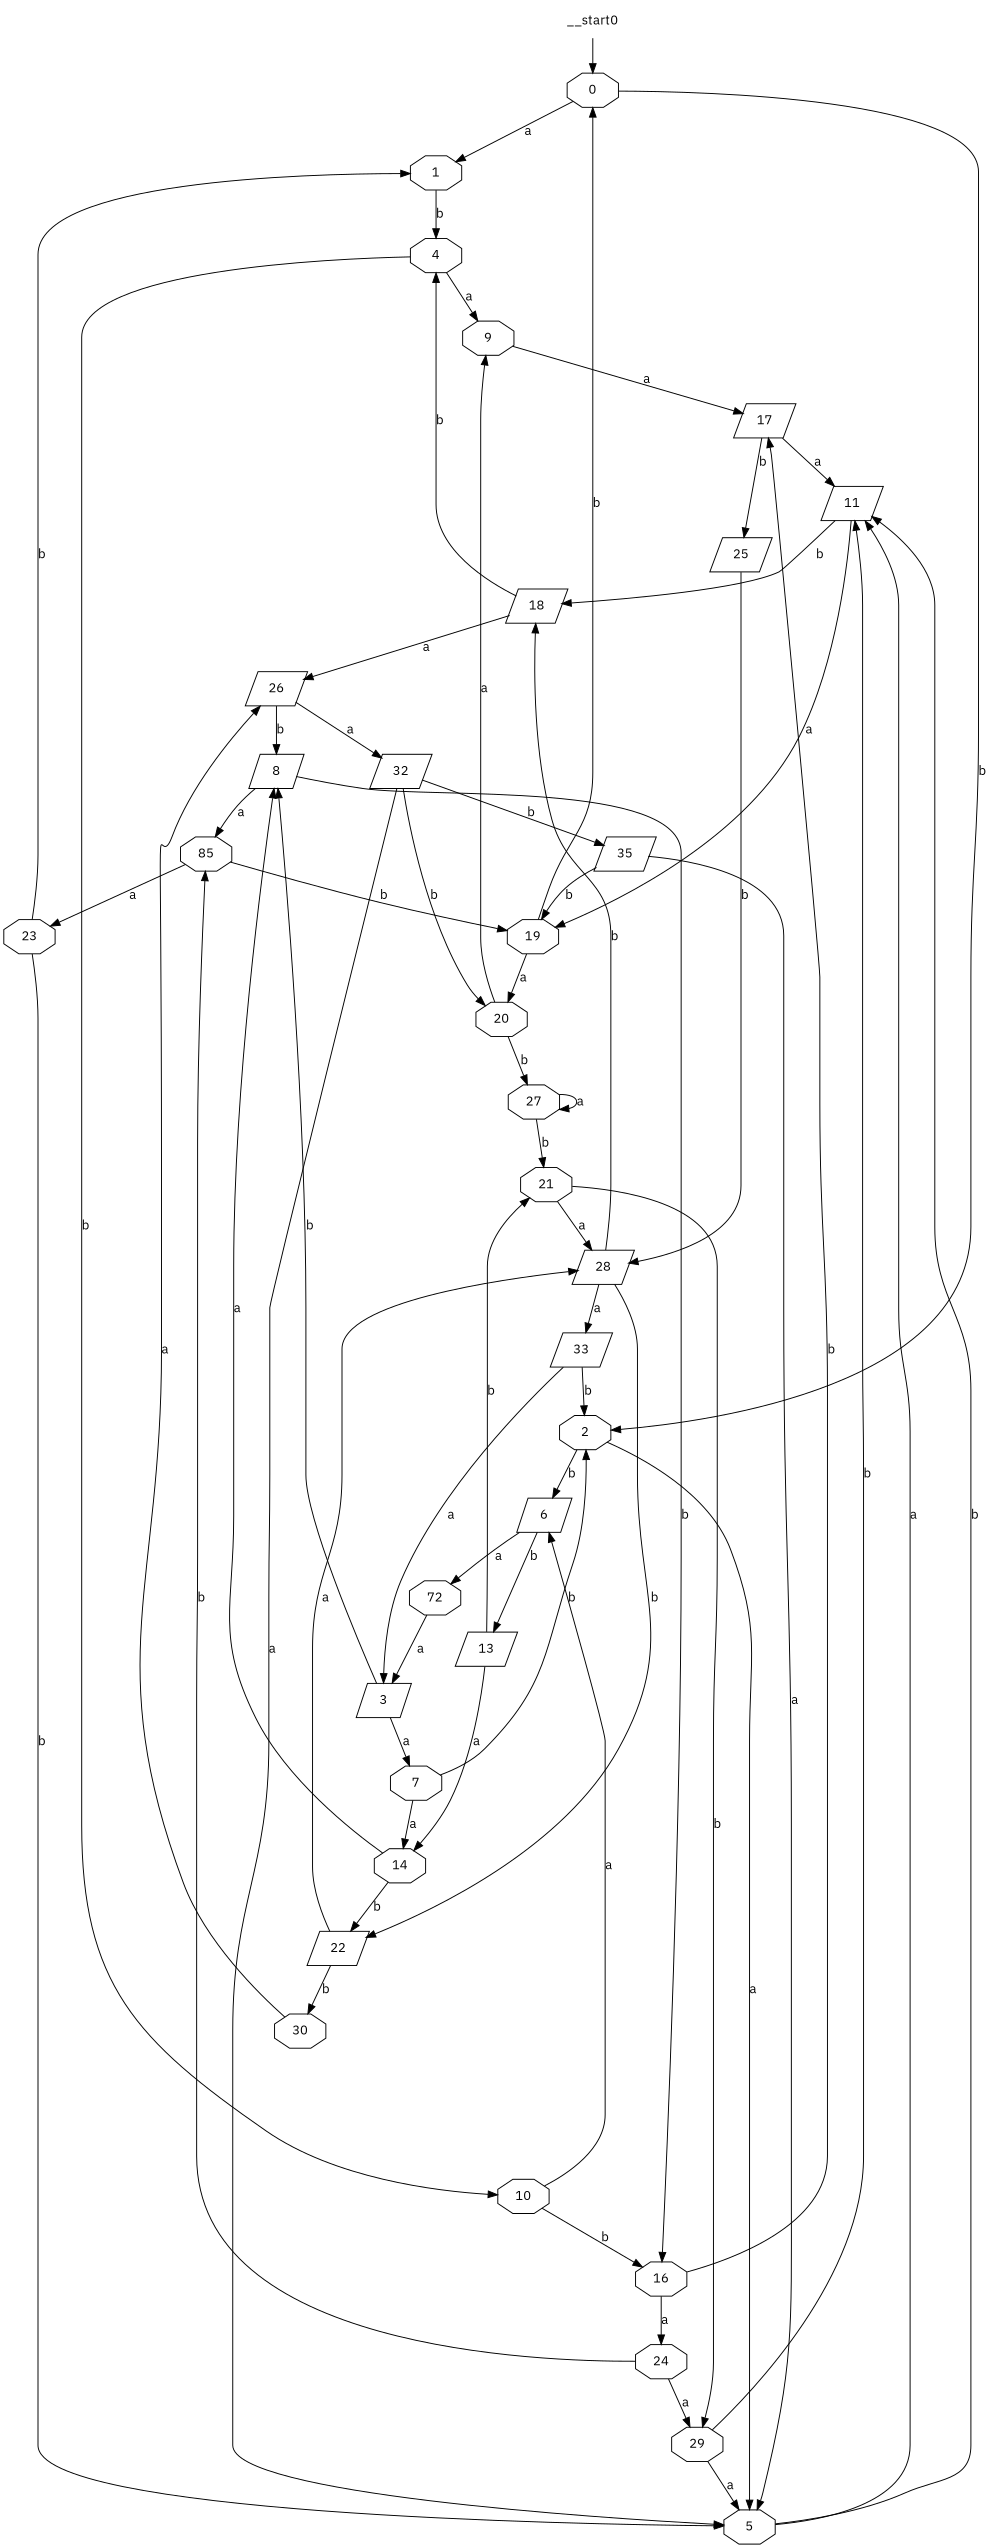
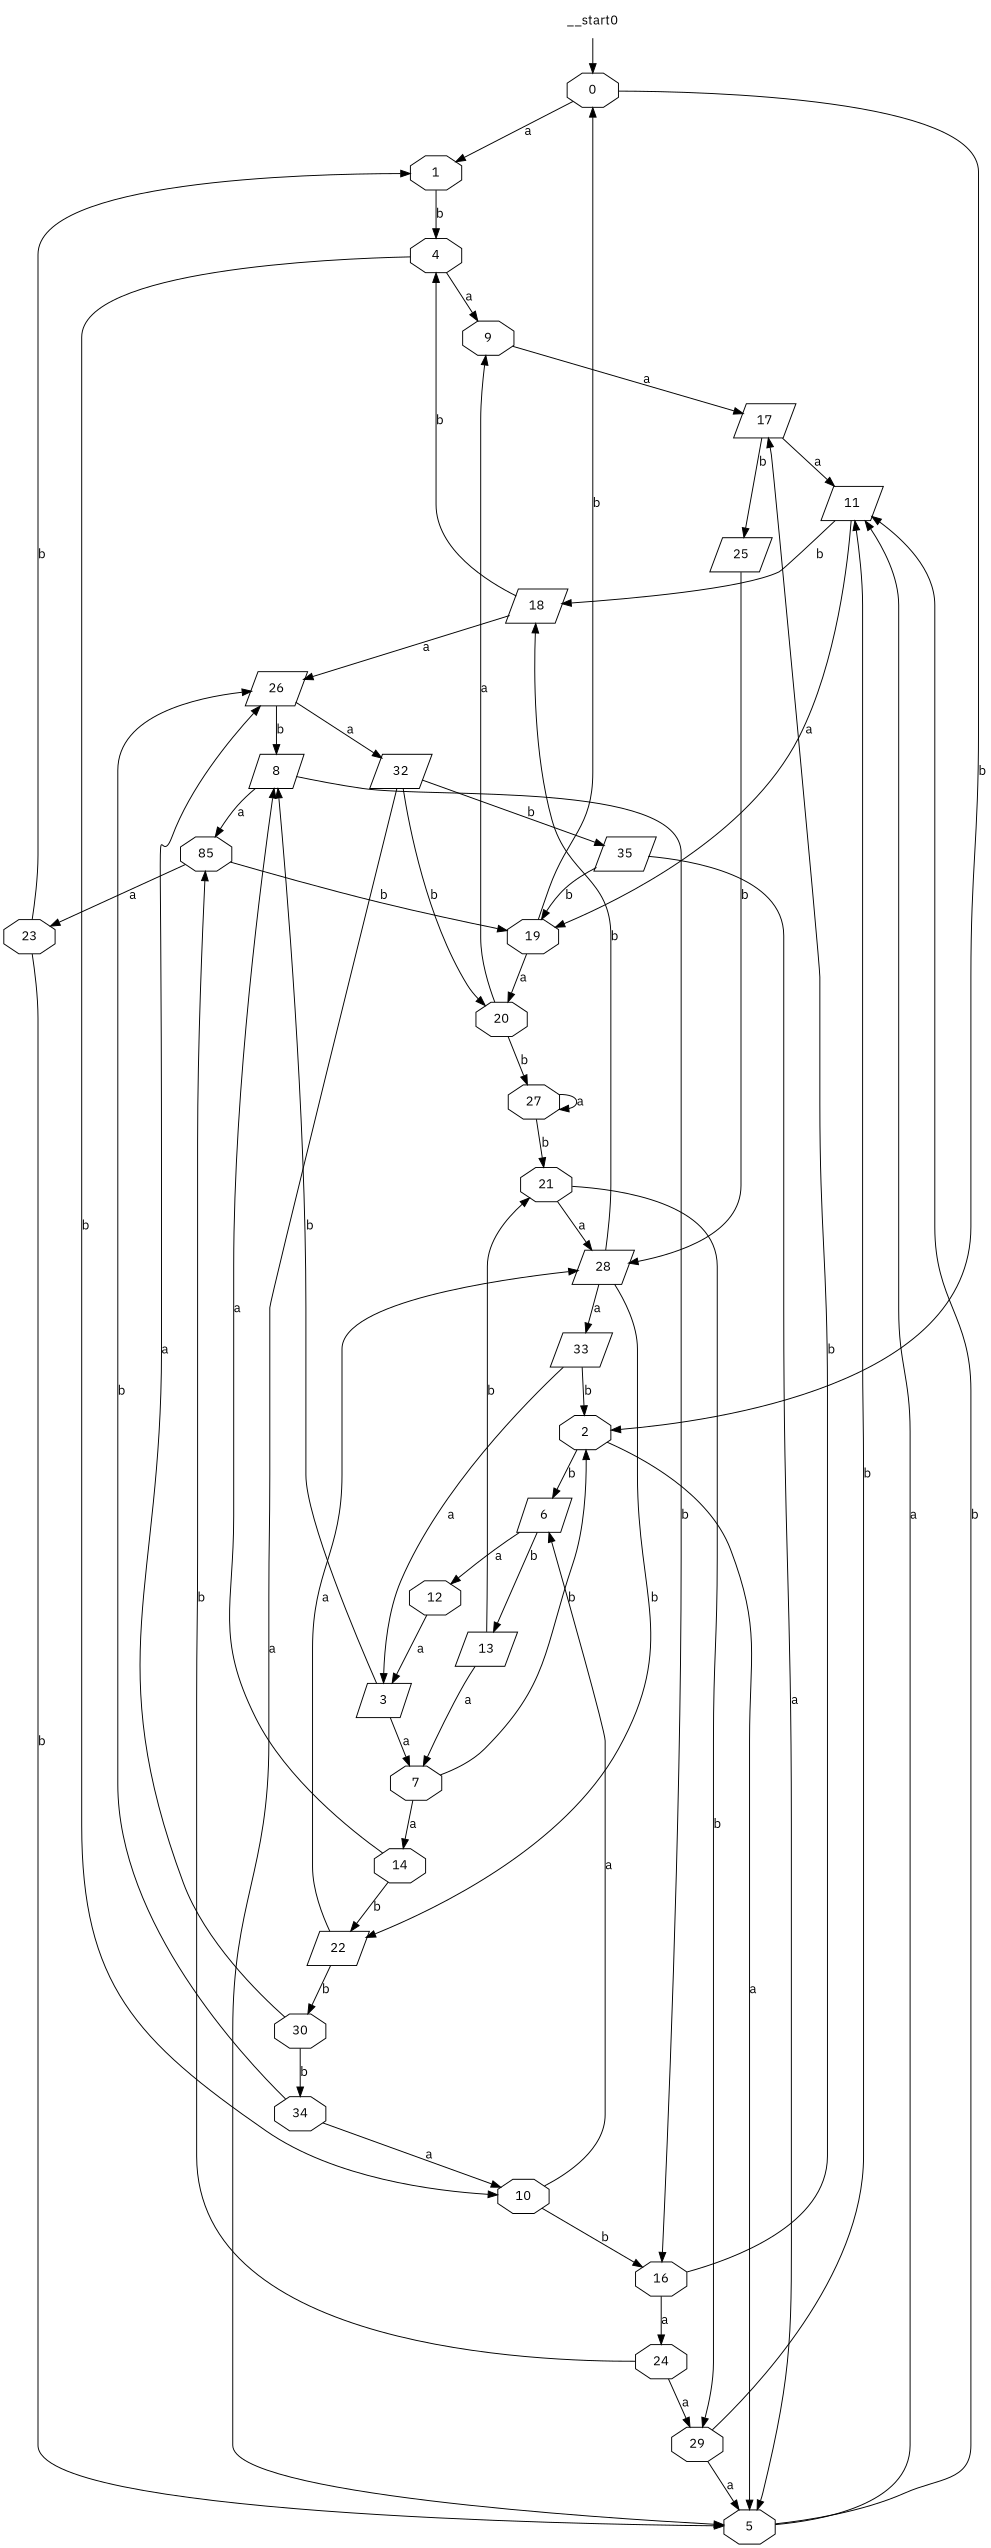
node "72": label "72" -> "12"
edge "13" -> "14": now "13" -> "7"
node "34": added
